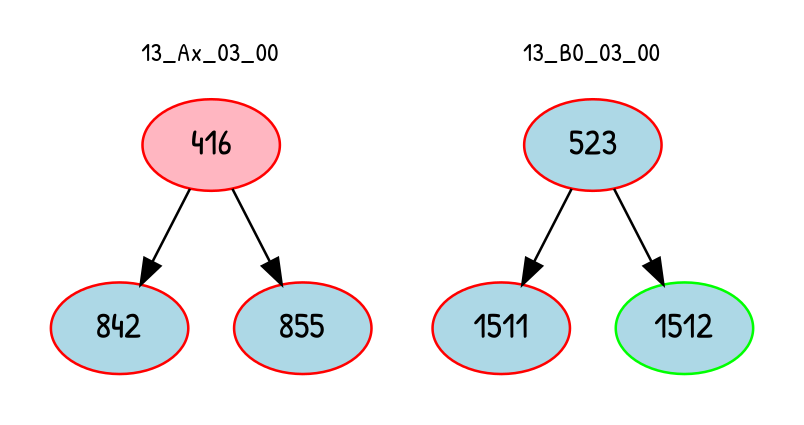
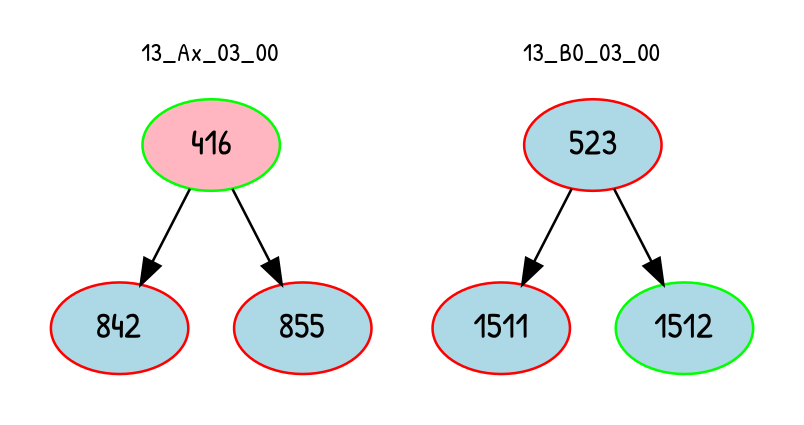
node "416": color red -> green
